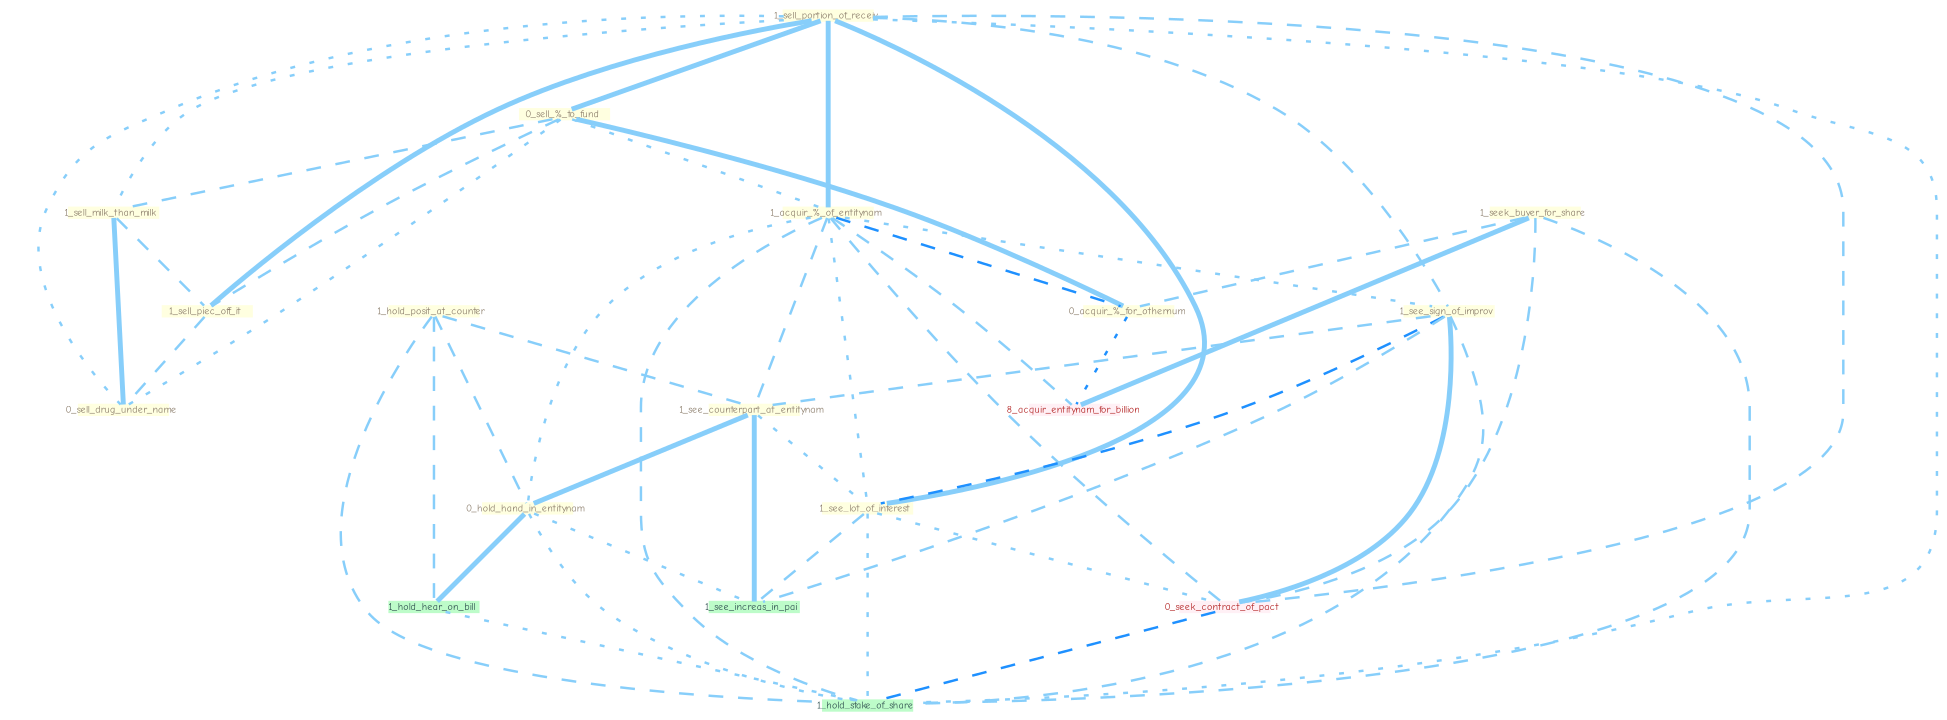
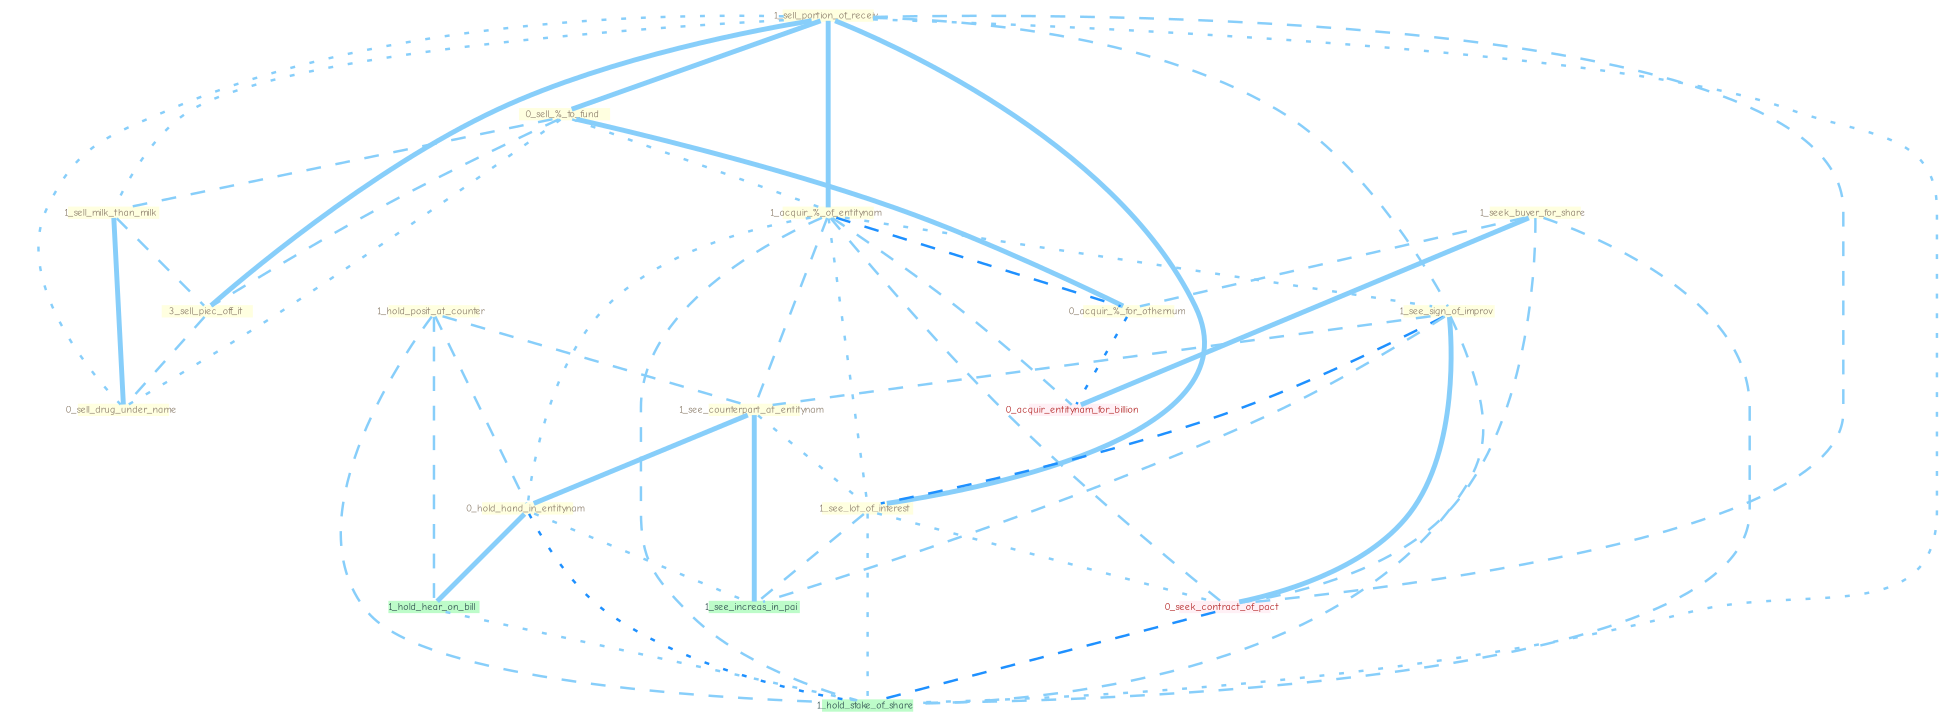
node "1_sell_piec_off_it": label "1_sell_piec_off_it" -> "3_sell_piec_off_it"
node "8_acquir_entitynam_for_billion": label "8_acquir_entitynam_for_billion" -> "0_acquir_entitynam_for_billion"
edge "0_hold_hand_in_entitynam" -- "1_hold_stake_of_share": color #87cefa -> #1e90ff
